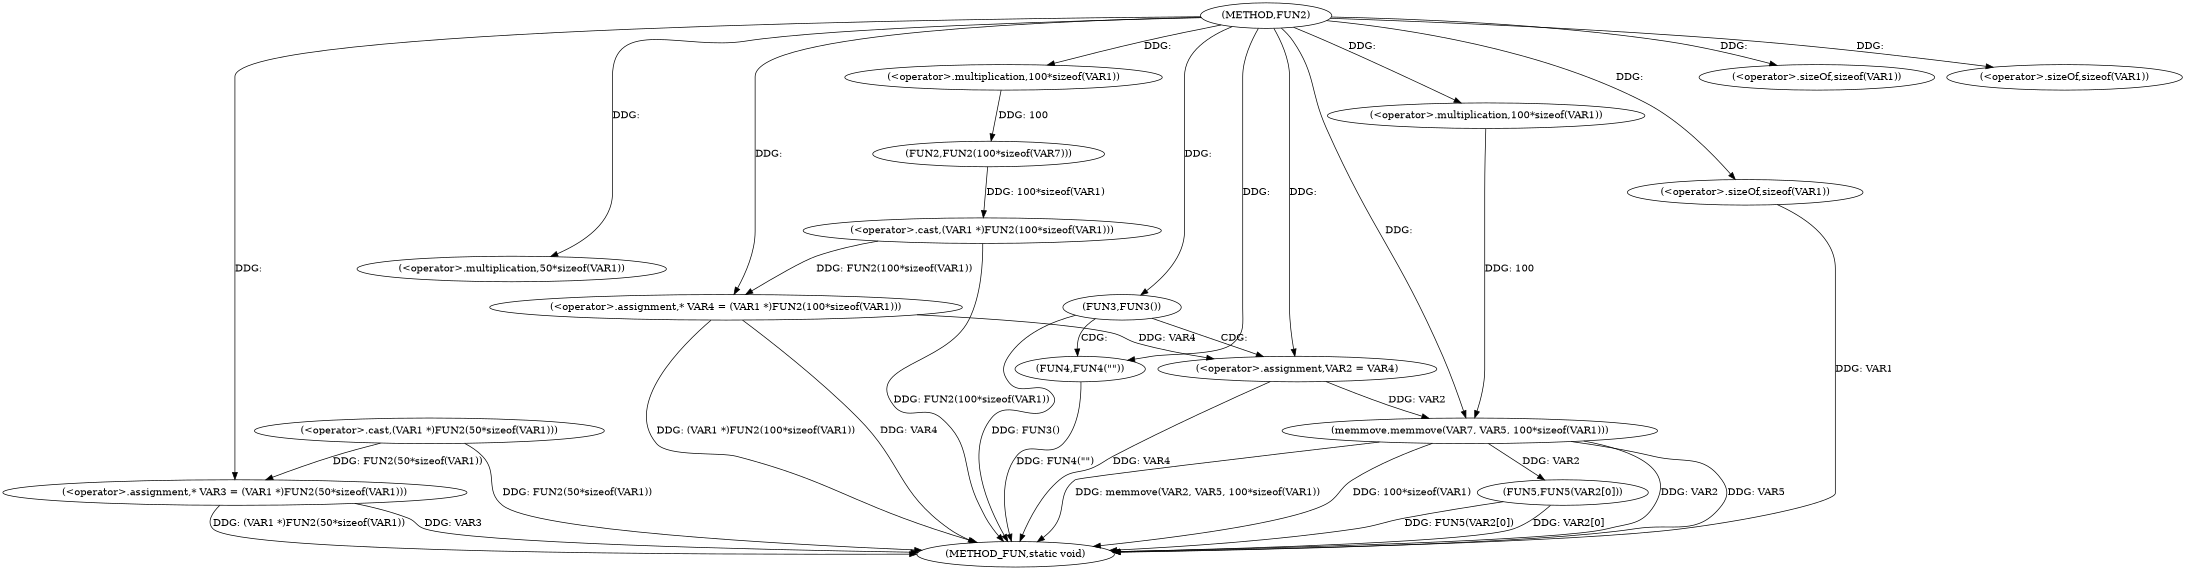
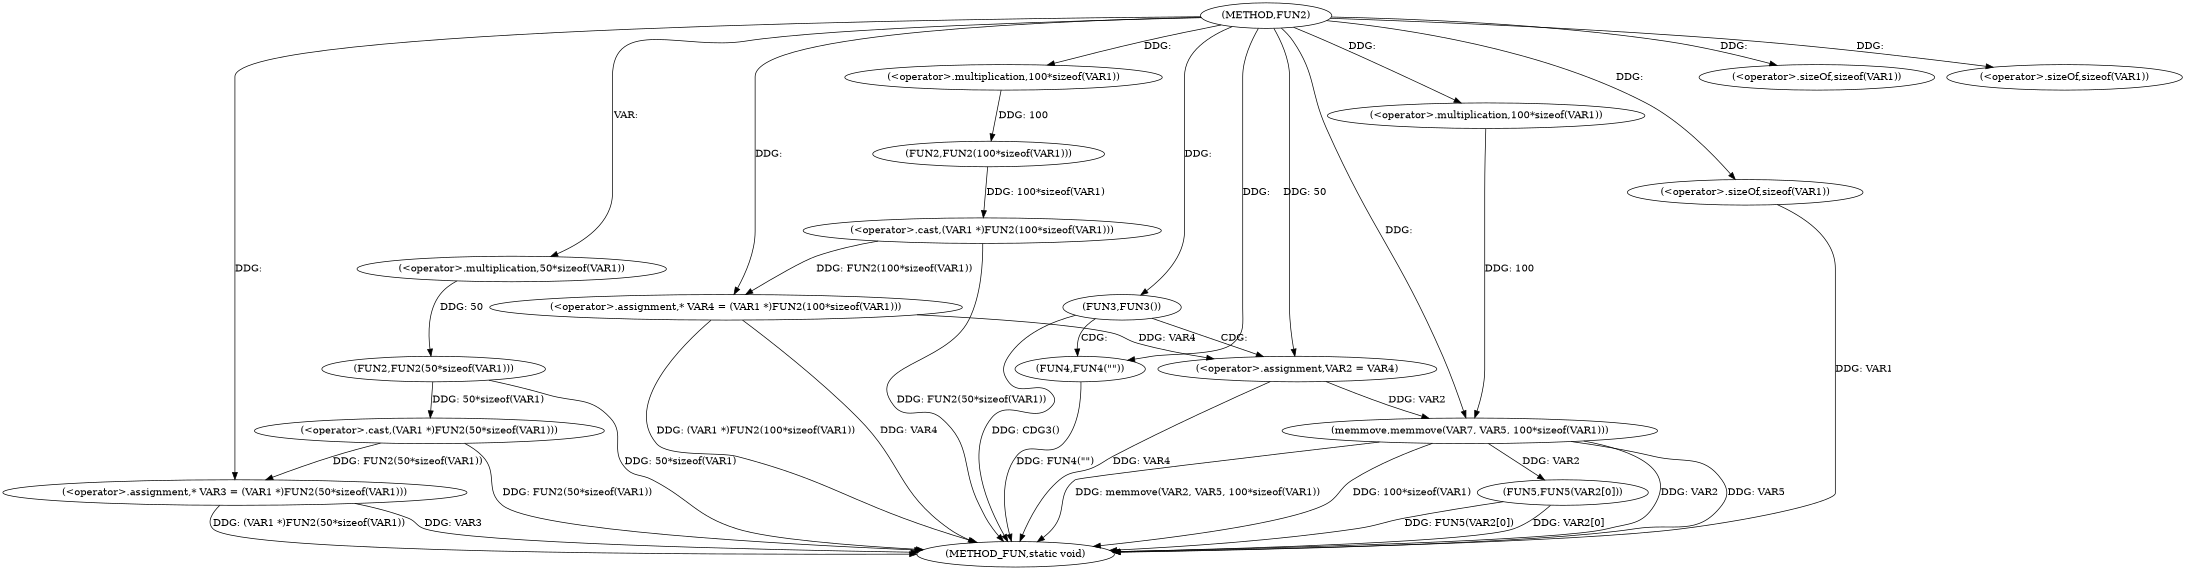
edge "(METHOD,FUN2)" -> "(<operator>.multiplication,50*sizeof(VAR1))": label "DDG: " -> "VAR: "
node "(FUN2,FUN2(100*sizeof(VAR7)))": label "(FUN2,FUN2(100*sizeof(VAR7)))" -> "(FUN2,FUN2(100*sizeof(VAR1)))"
edge "(METHOD,FUN2)" -> "(<operator>.assignment,VAR2 = VAR4)": label "DDG: " -> "DDG: 50"
node "(FUN2,FUN2(50*sizeof(VAR1)))": added
edge "(<operator>.cast,(VAR1 *)FUN2(100*sizeof(VAR1)))" -> "(METHOD_FUN,static void)": label "DDG: FUN2(100*sizeof(VAR1))" -> "DDG: FUN2(50*sizeof(VAR1))"
edge "(FUN3,FUN3())" -> "(METHOD_FUN,static void)": label "DDG: FUN3()" -> "DDG: CDG3()"
